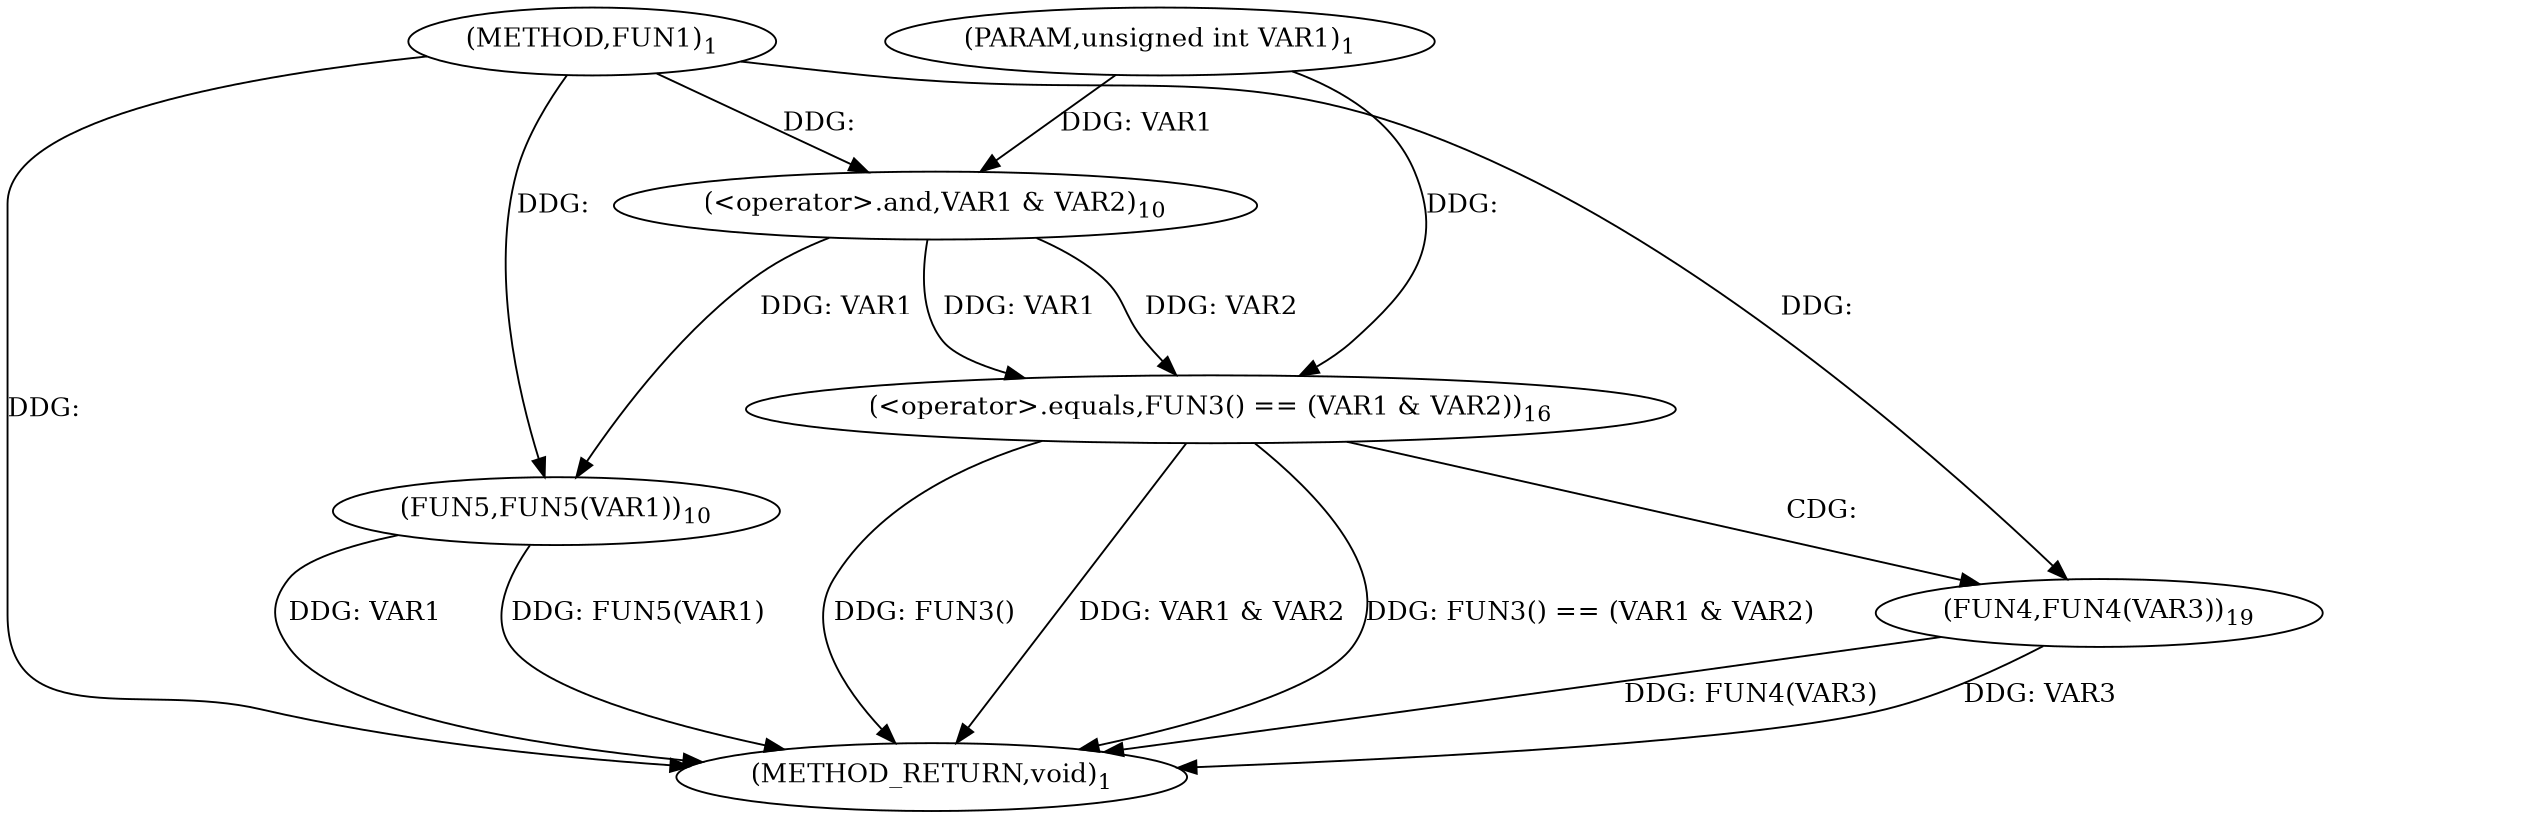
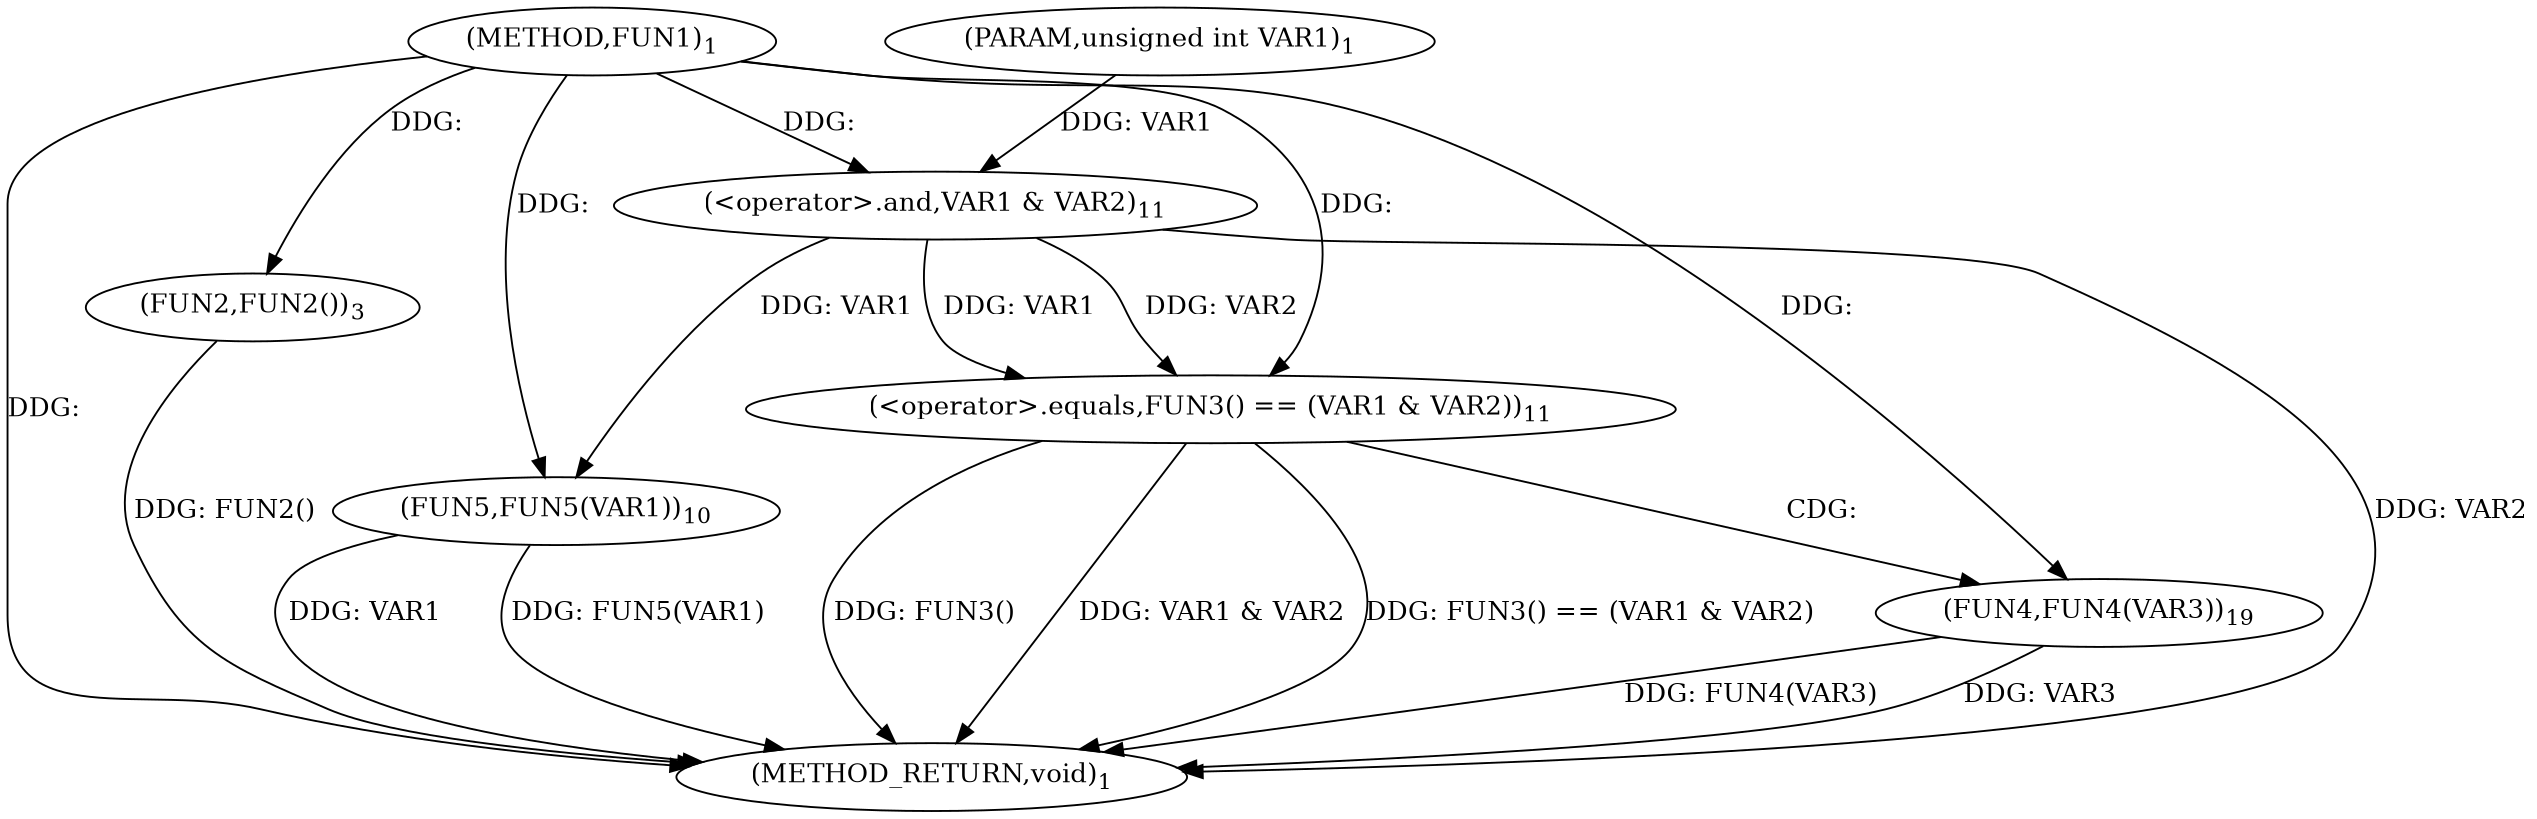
node "(<operator>.and,VAR1 & VAR2)": text "10" -> "11"
edge "(PARAM,unsigned int VAR1)" -> "(<operator>.equals,FUN3() == (VAR1 & VAR2))": now "(METHOD,FUN1)" -> "(<operator>.equals,FUN3() == (VAR1 & VAR2))"
node "(FUN2,FUN2())": added
node "(<operator>.equals,FUN3() == (VAR1 & VAR2))": text "16" -> "11"
edge "(<operator>.and,VAR1 & VAR2)" -> "(METHOD_RETURN,void)": added, label "DDG: VAR2"
